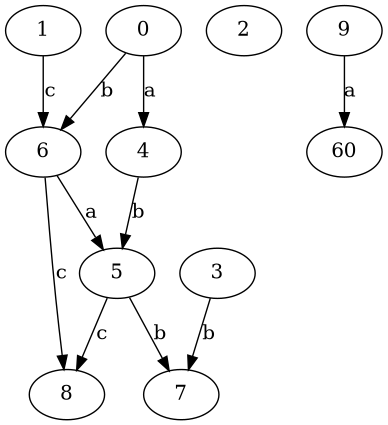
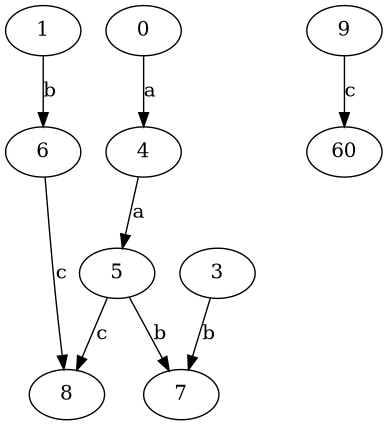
node "2": removed
edge "0" -> "6": removed, label "b"
edge "1" -> "6": label "c" -> "b"
edge "9" -> "60": label "a" -> "c"
edge "6" -> "5": removed, label "a"
edge "4" -> "5": label "b" -> "a"
